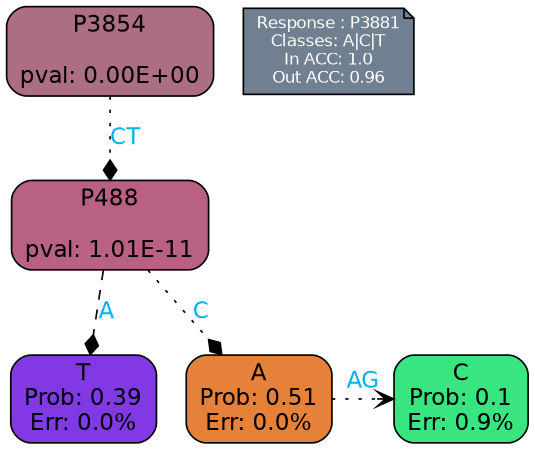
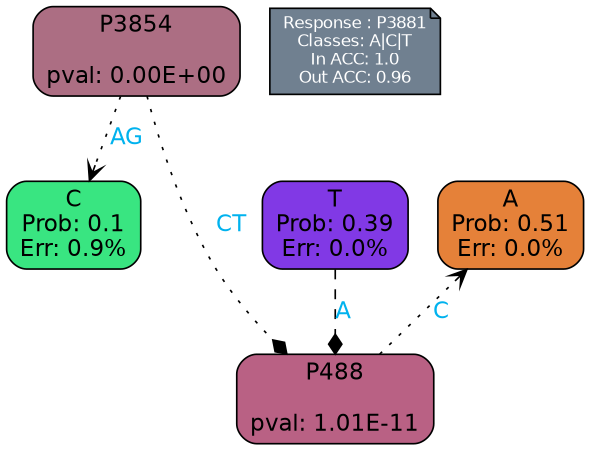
edge "P488 pval: 1.01E-11" -> "T Prob: 0.39 Err: 0.0%": reversed
edge "P488 pval: 1.01E-11" -> "A Prob: 0.51 Err: 0.0%": arrowhead diamond -> vee
edge "A Prob: 0.51 Err: 0.0%" -> "C Prob: 0.1 Err: 0.9%": now "P3854 pval: 0.00E+00" -> "C Prob: 0.1 Err: 0.9%"
